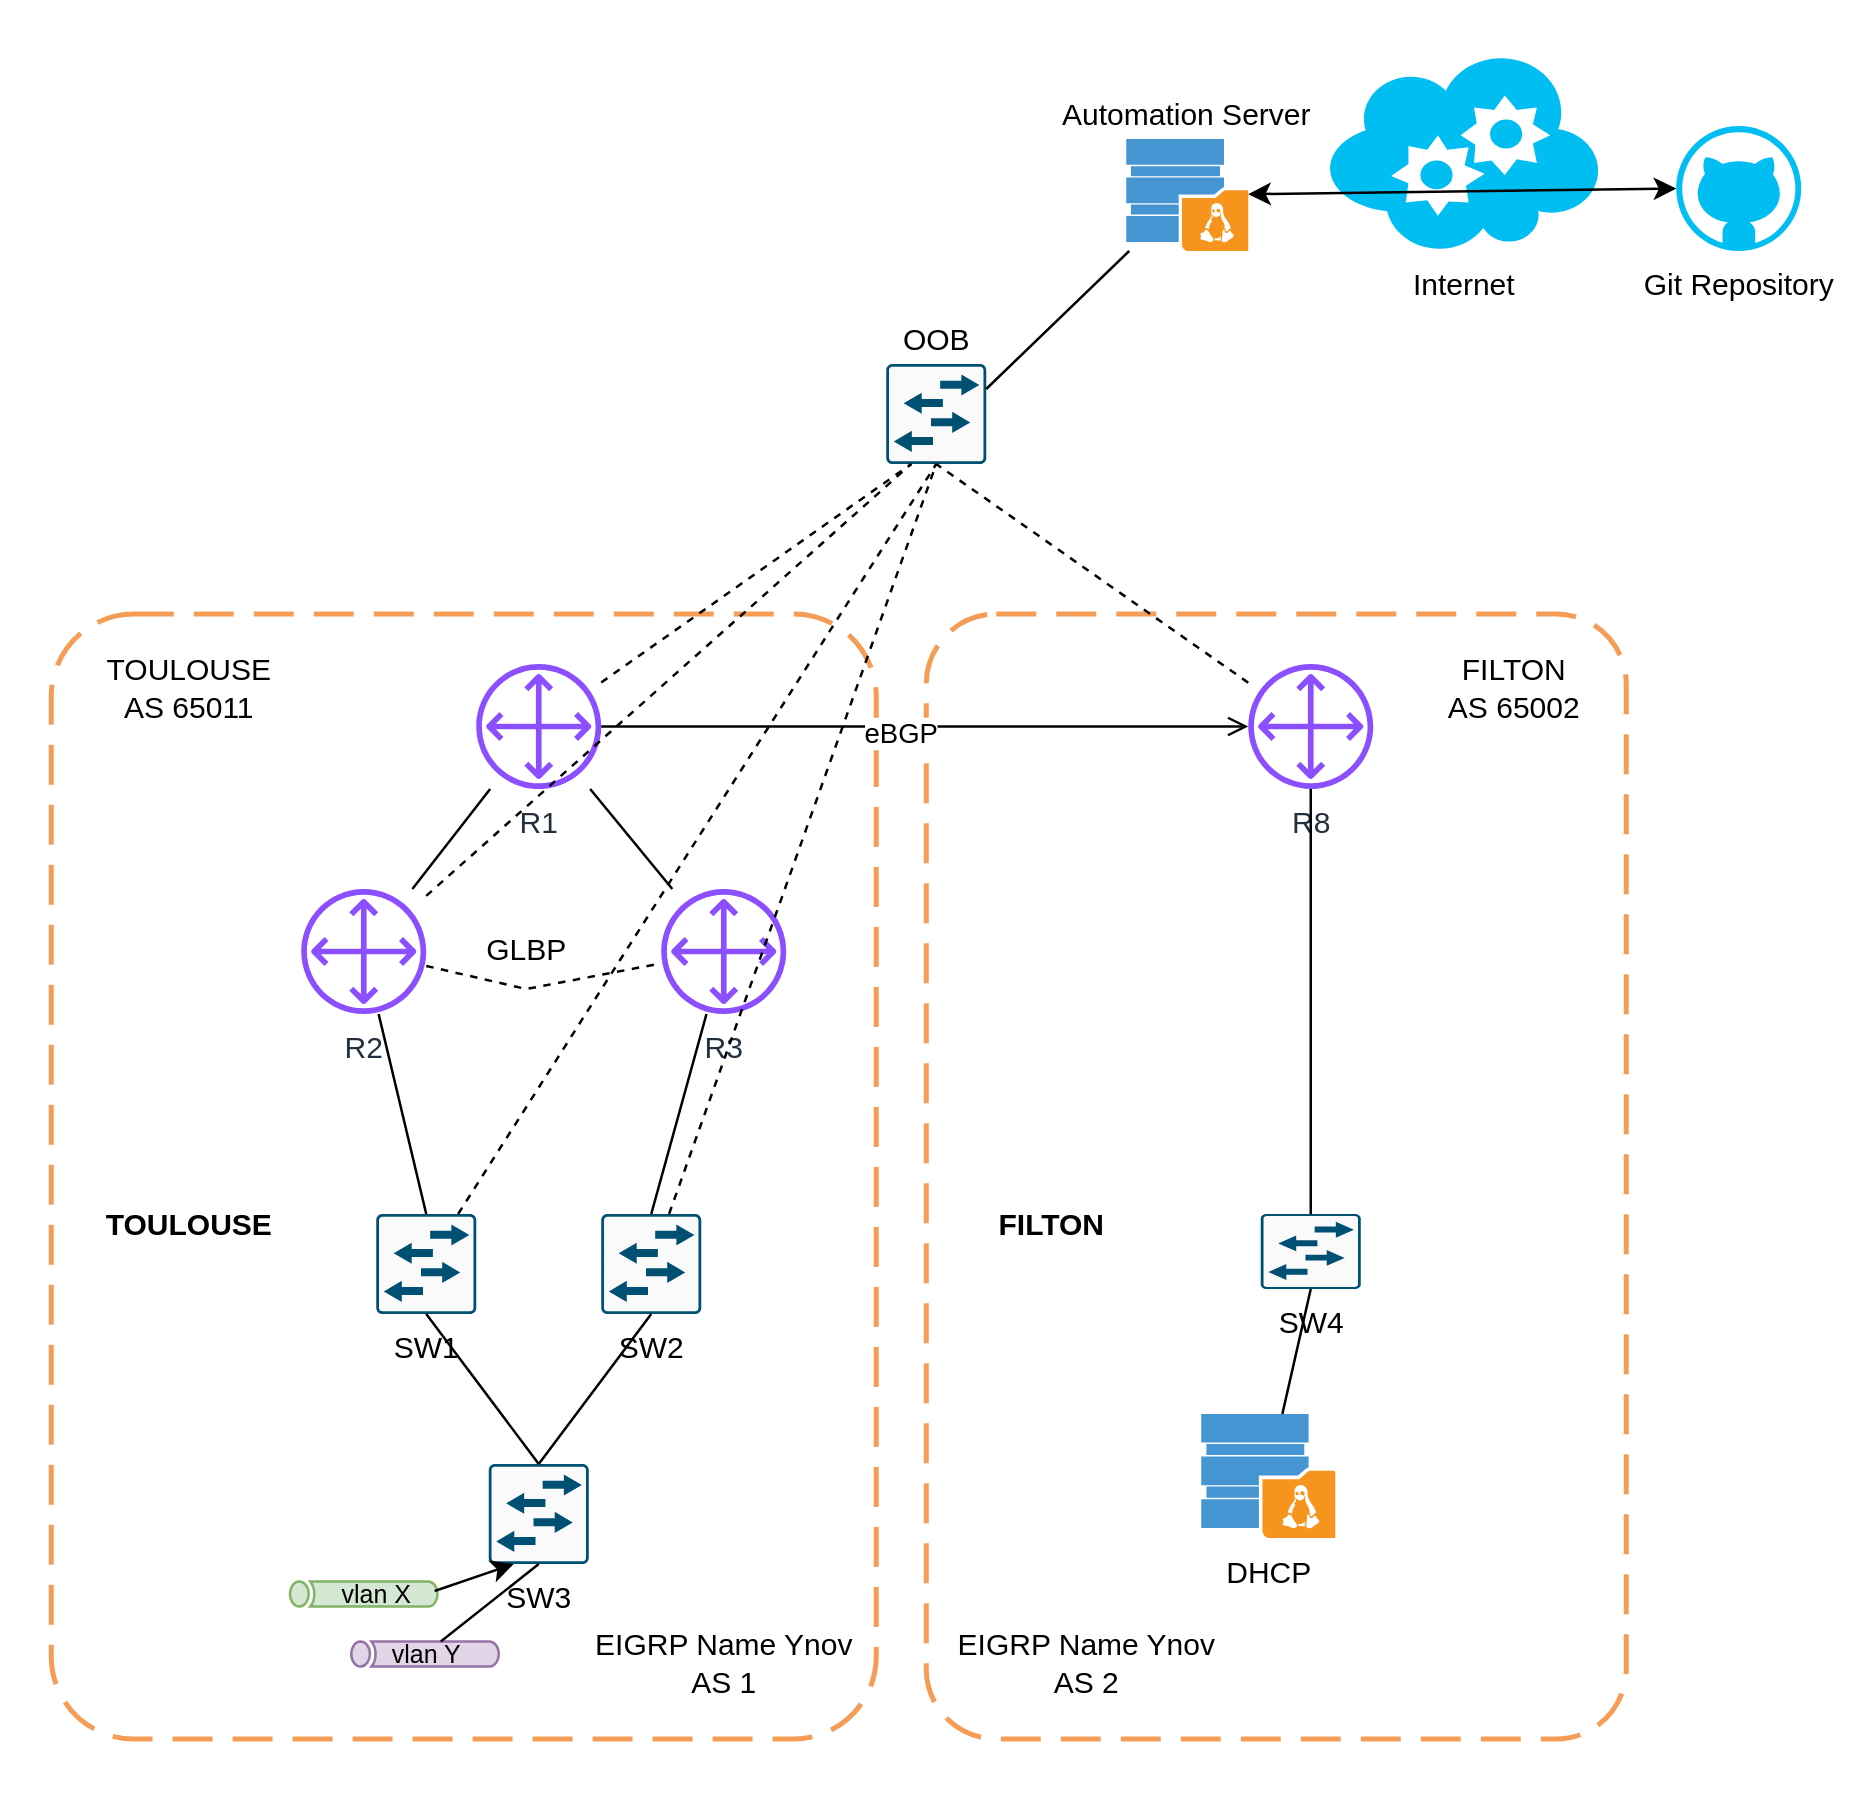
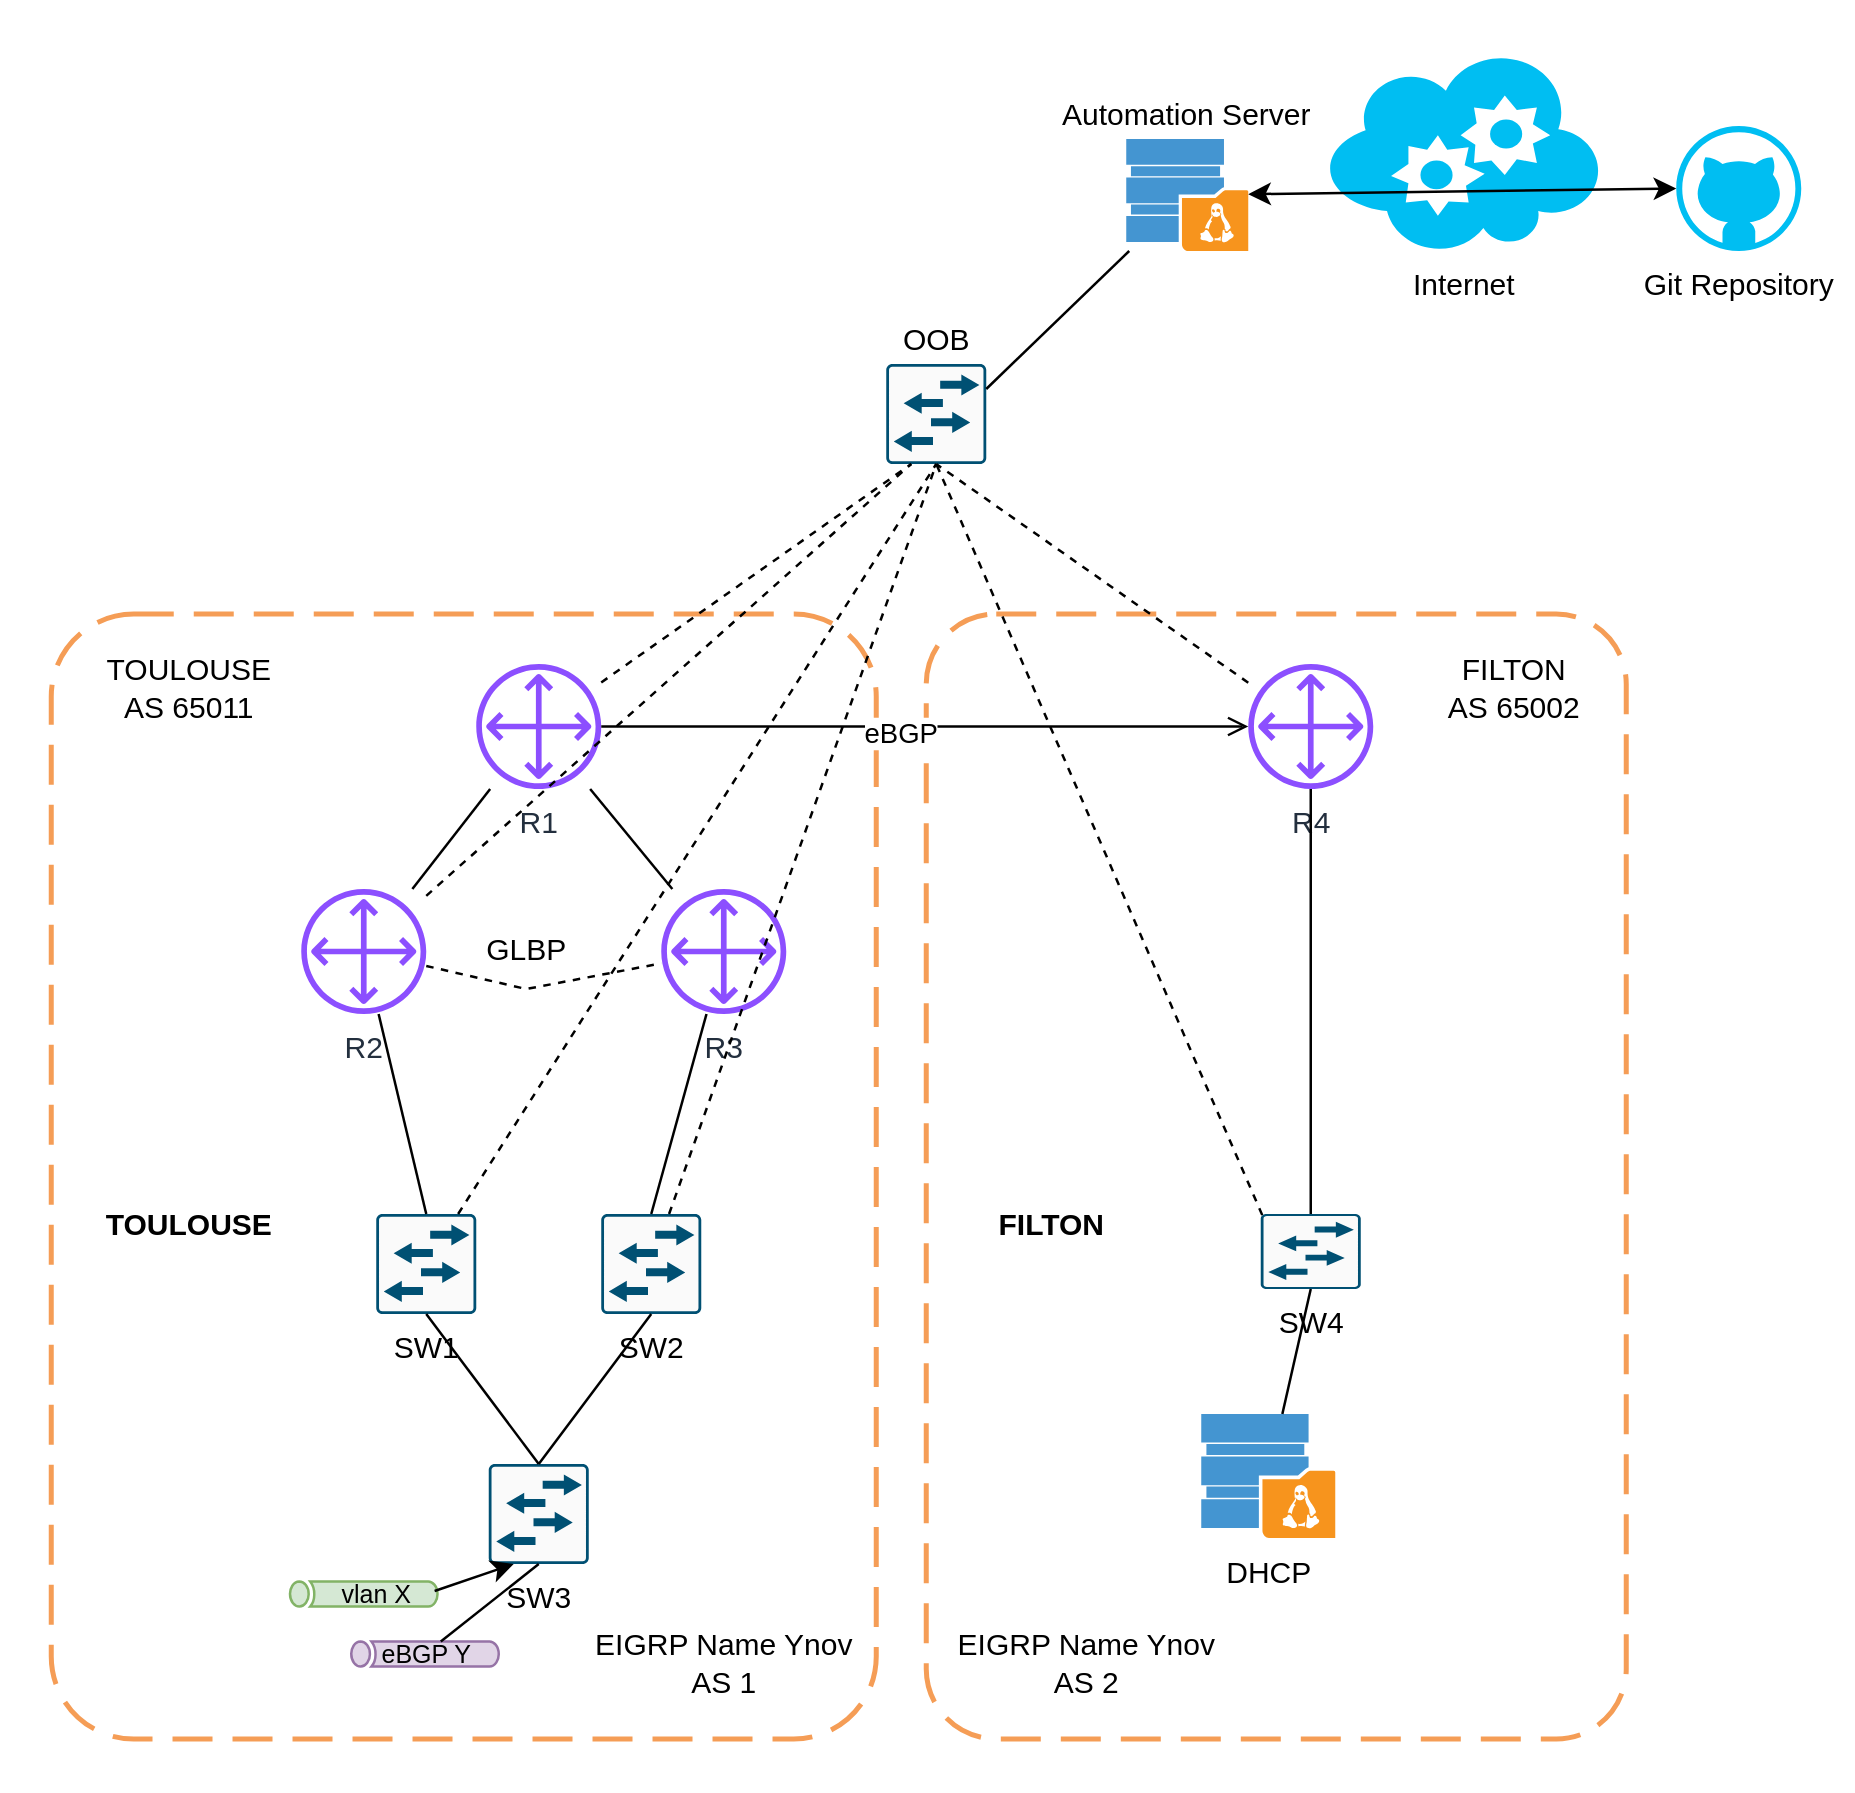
node "R8": label "R8" -> "R4"
edge "OOB" -- "SW4": added
node "vlan Y": label "vlan Y" -> "eBGP Y"
